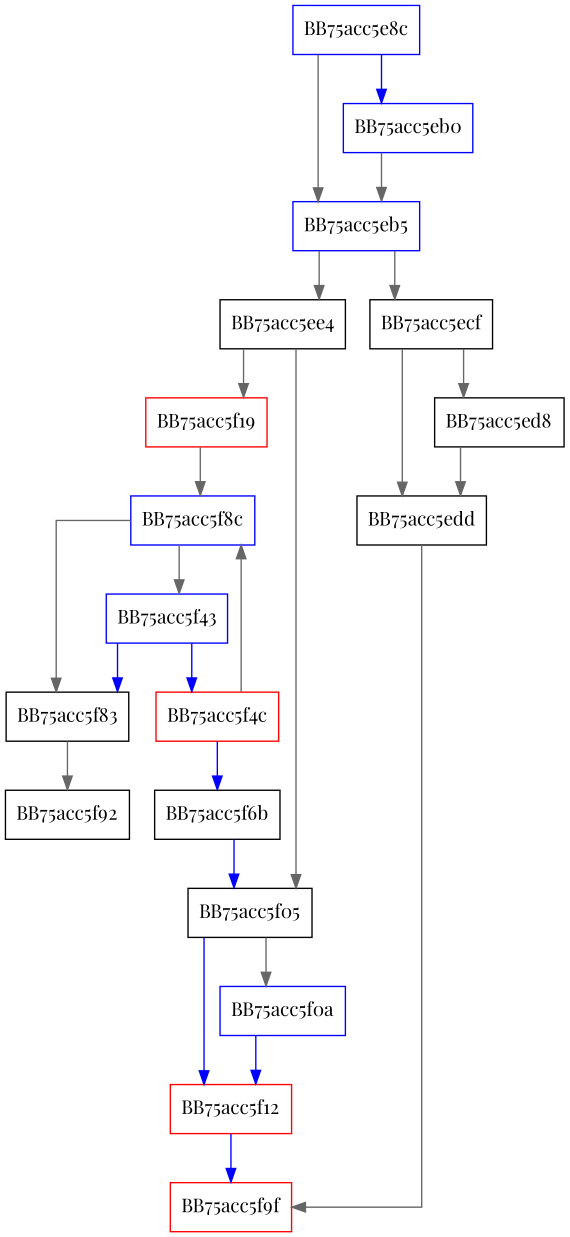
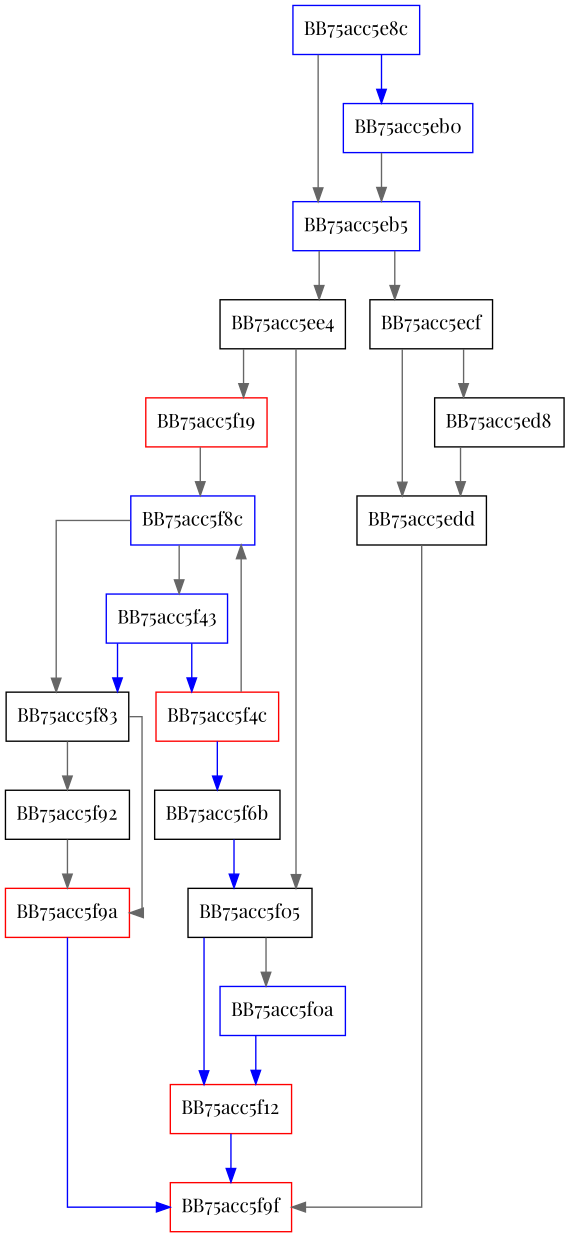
node "BB75acc5f9a": added
